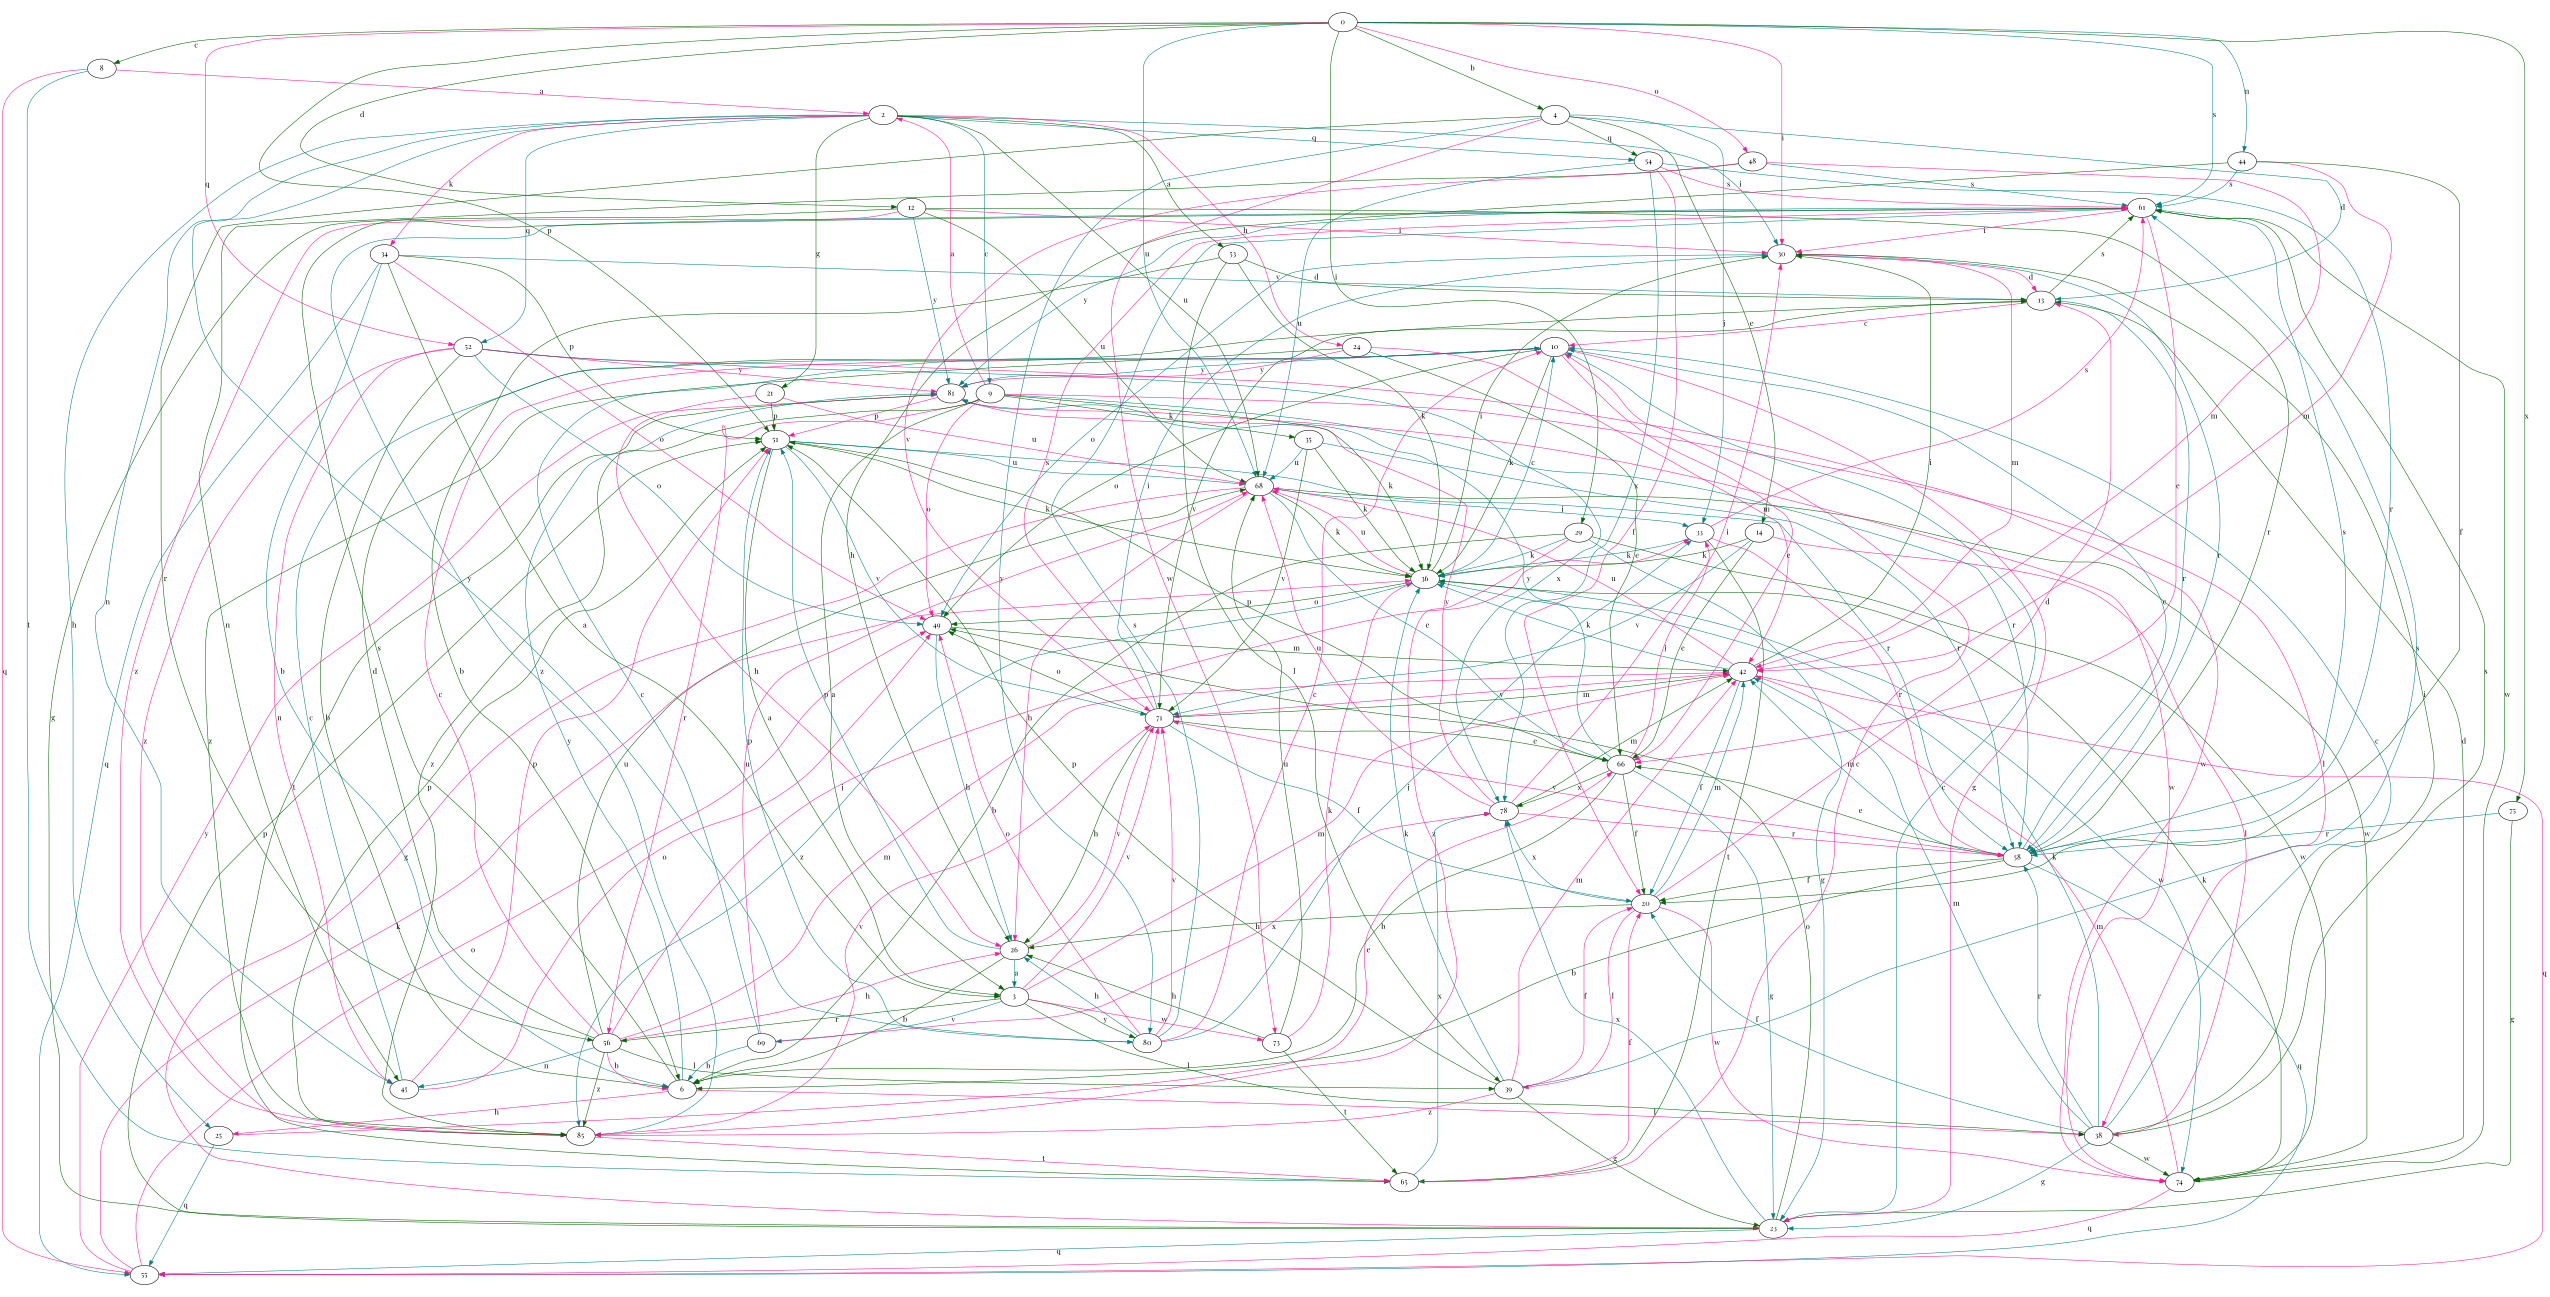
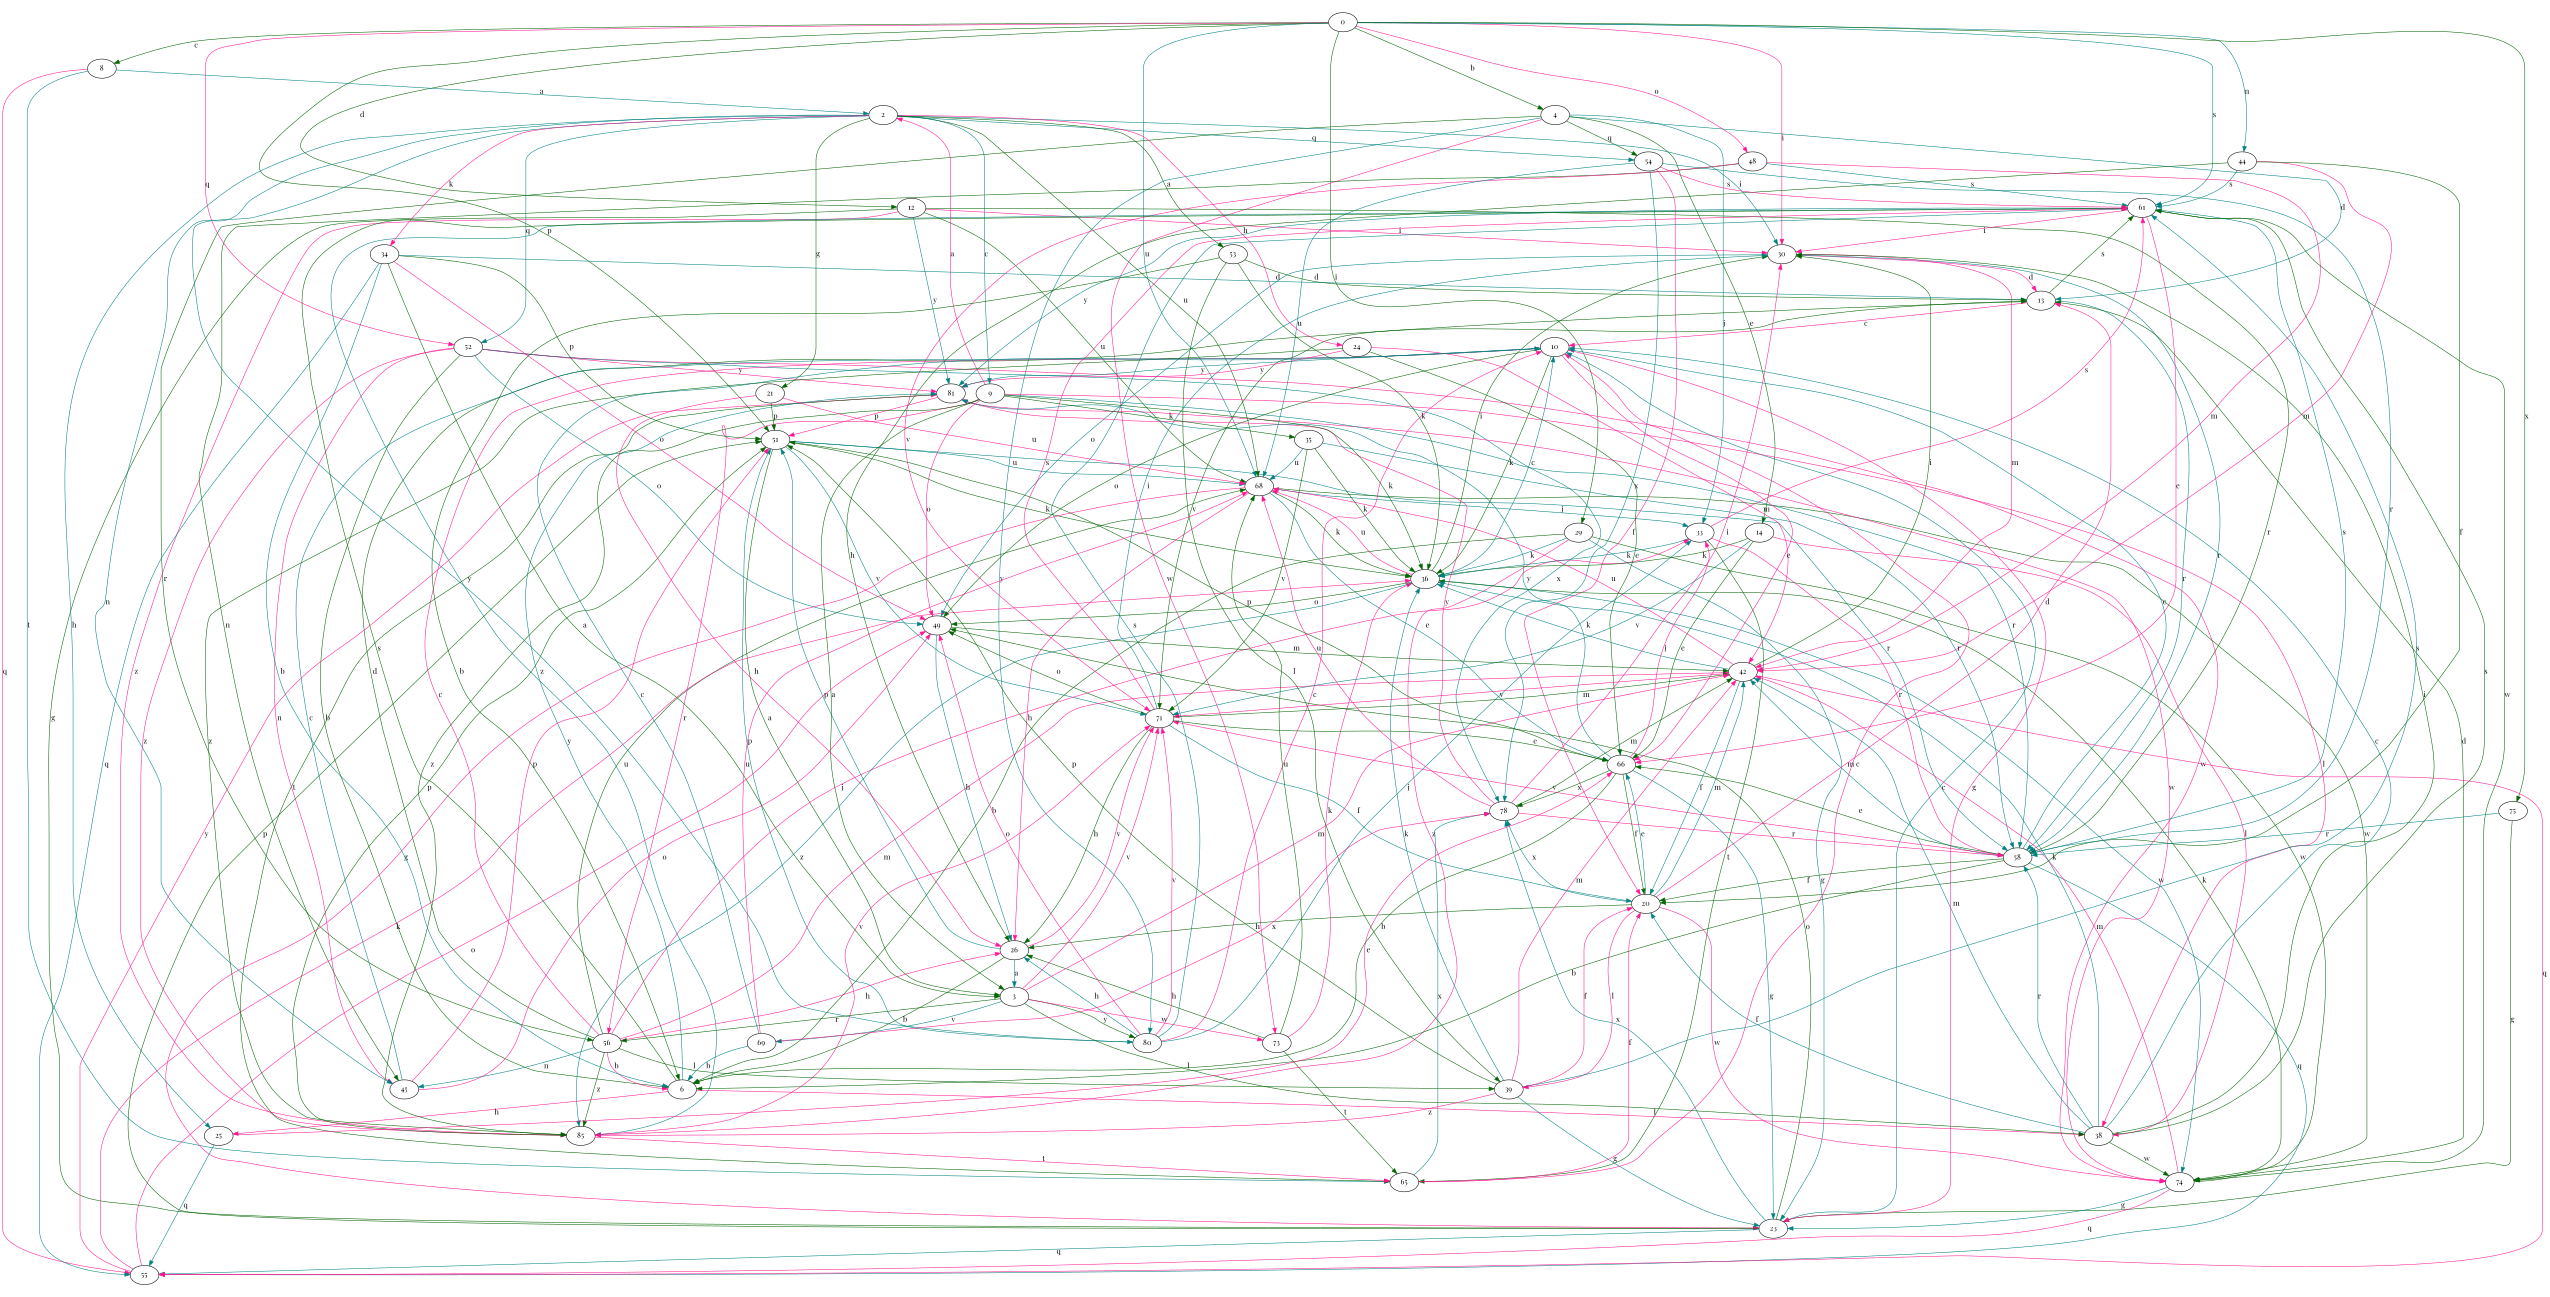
edge "8" -> "2": color deeppink -> teal
edge "34" -> "13": label "v" -> "d"
edge "20" -> "66": added, label "e"
edge "39" -> "23": color darkgreen -> teal
edge "38" -> "23": now "74" -> "23"
